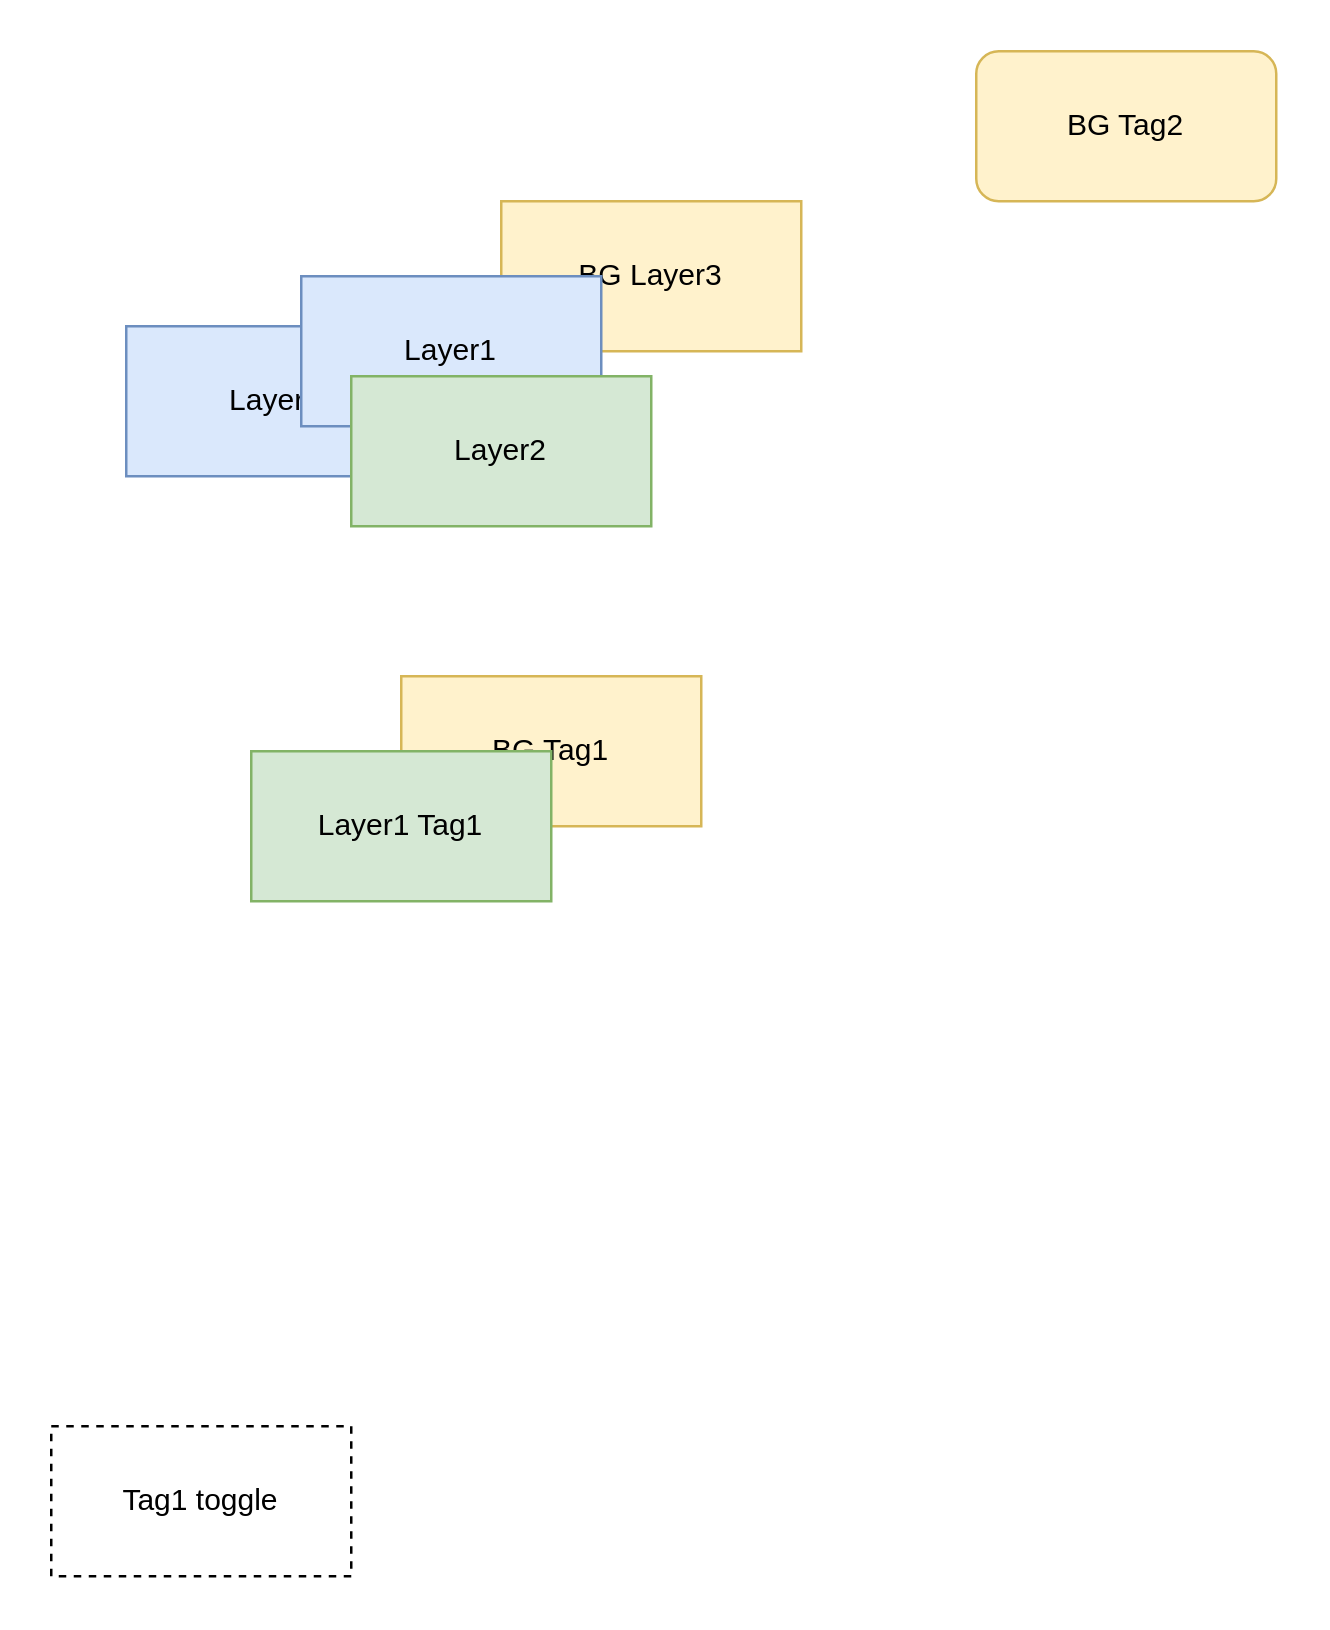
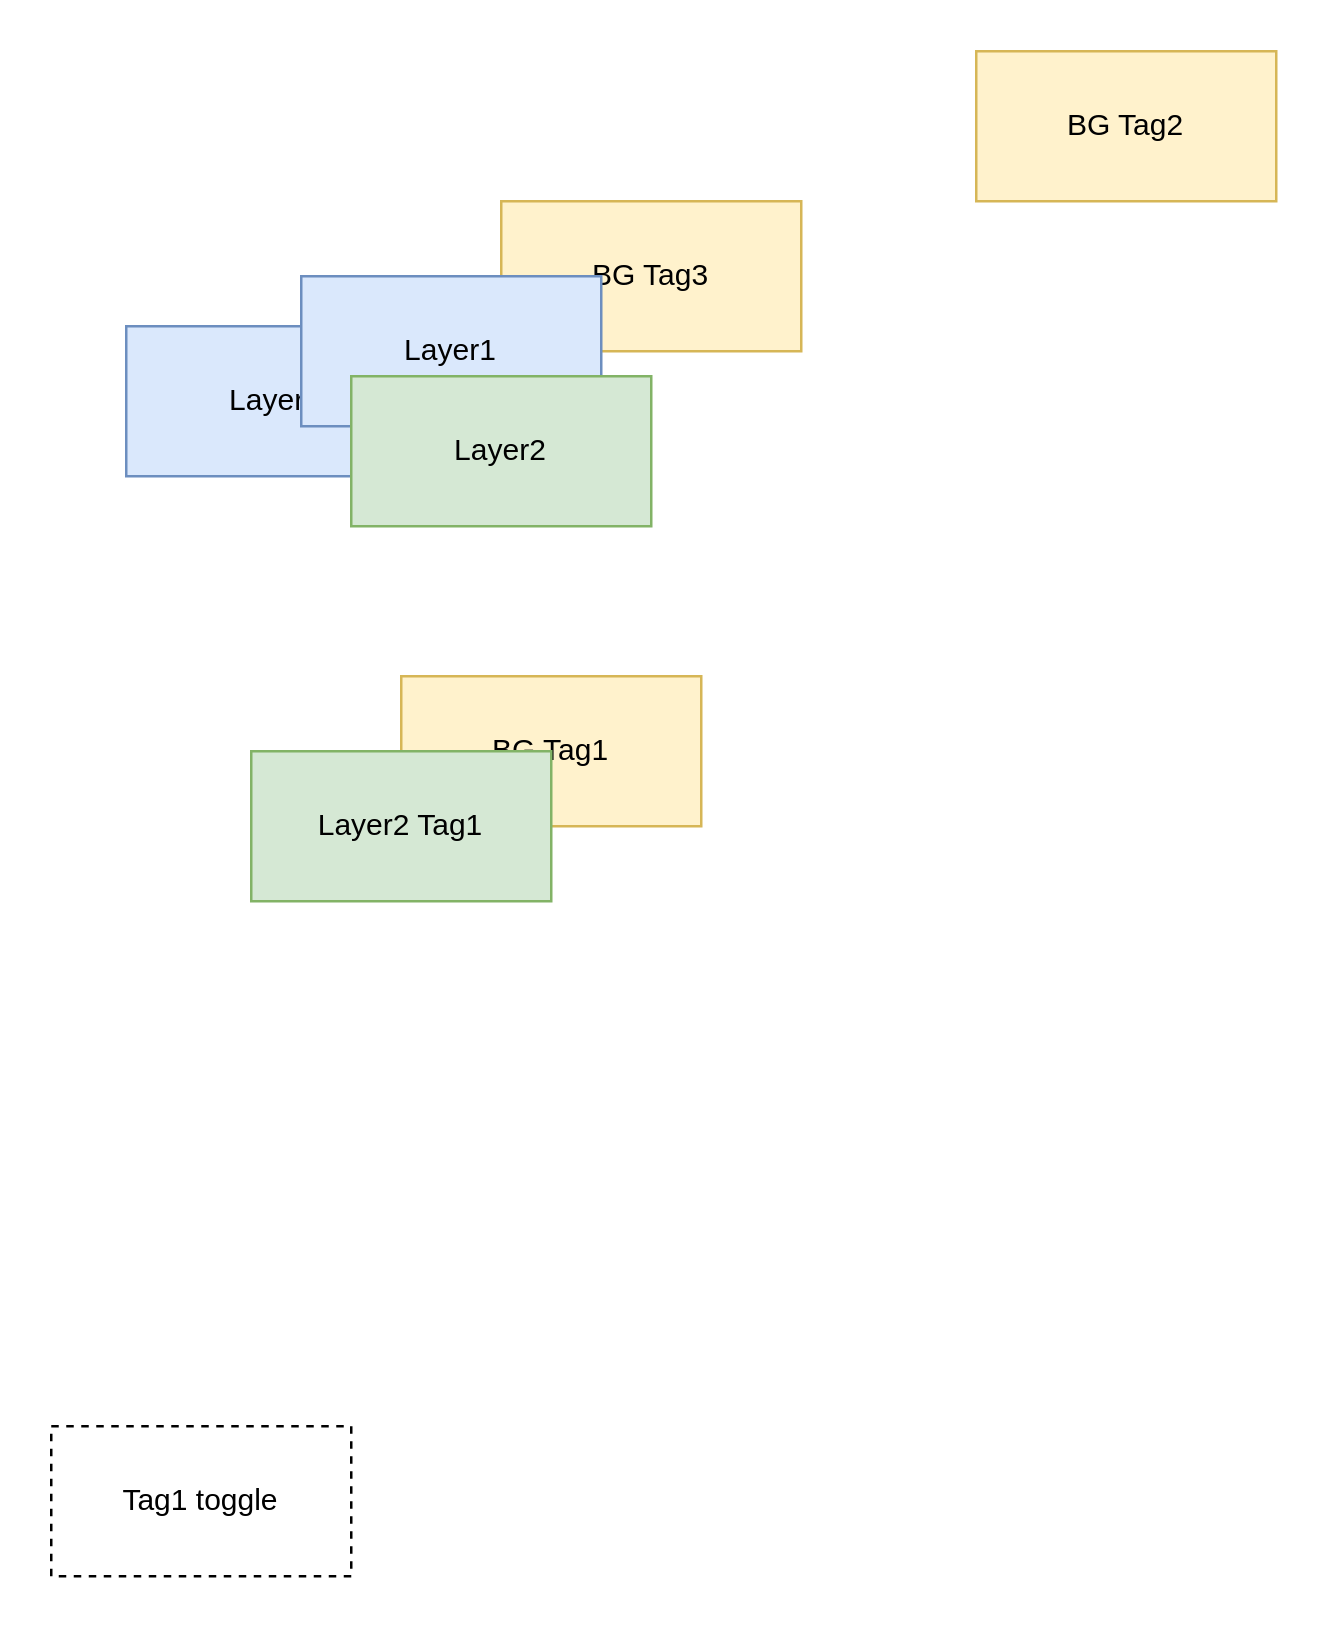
node "BG Tag2": shape rounded rectangle -> rectangle
node "BG Layer3": label "BG Layer3" -> "BG Tag3"
node "Layer1 Tag1": label "Layer1 Tag1" -> "Layer2 Tag1"
